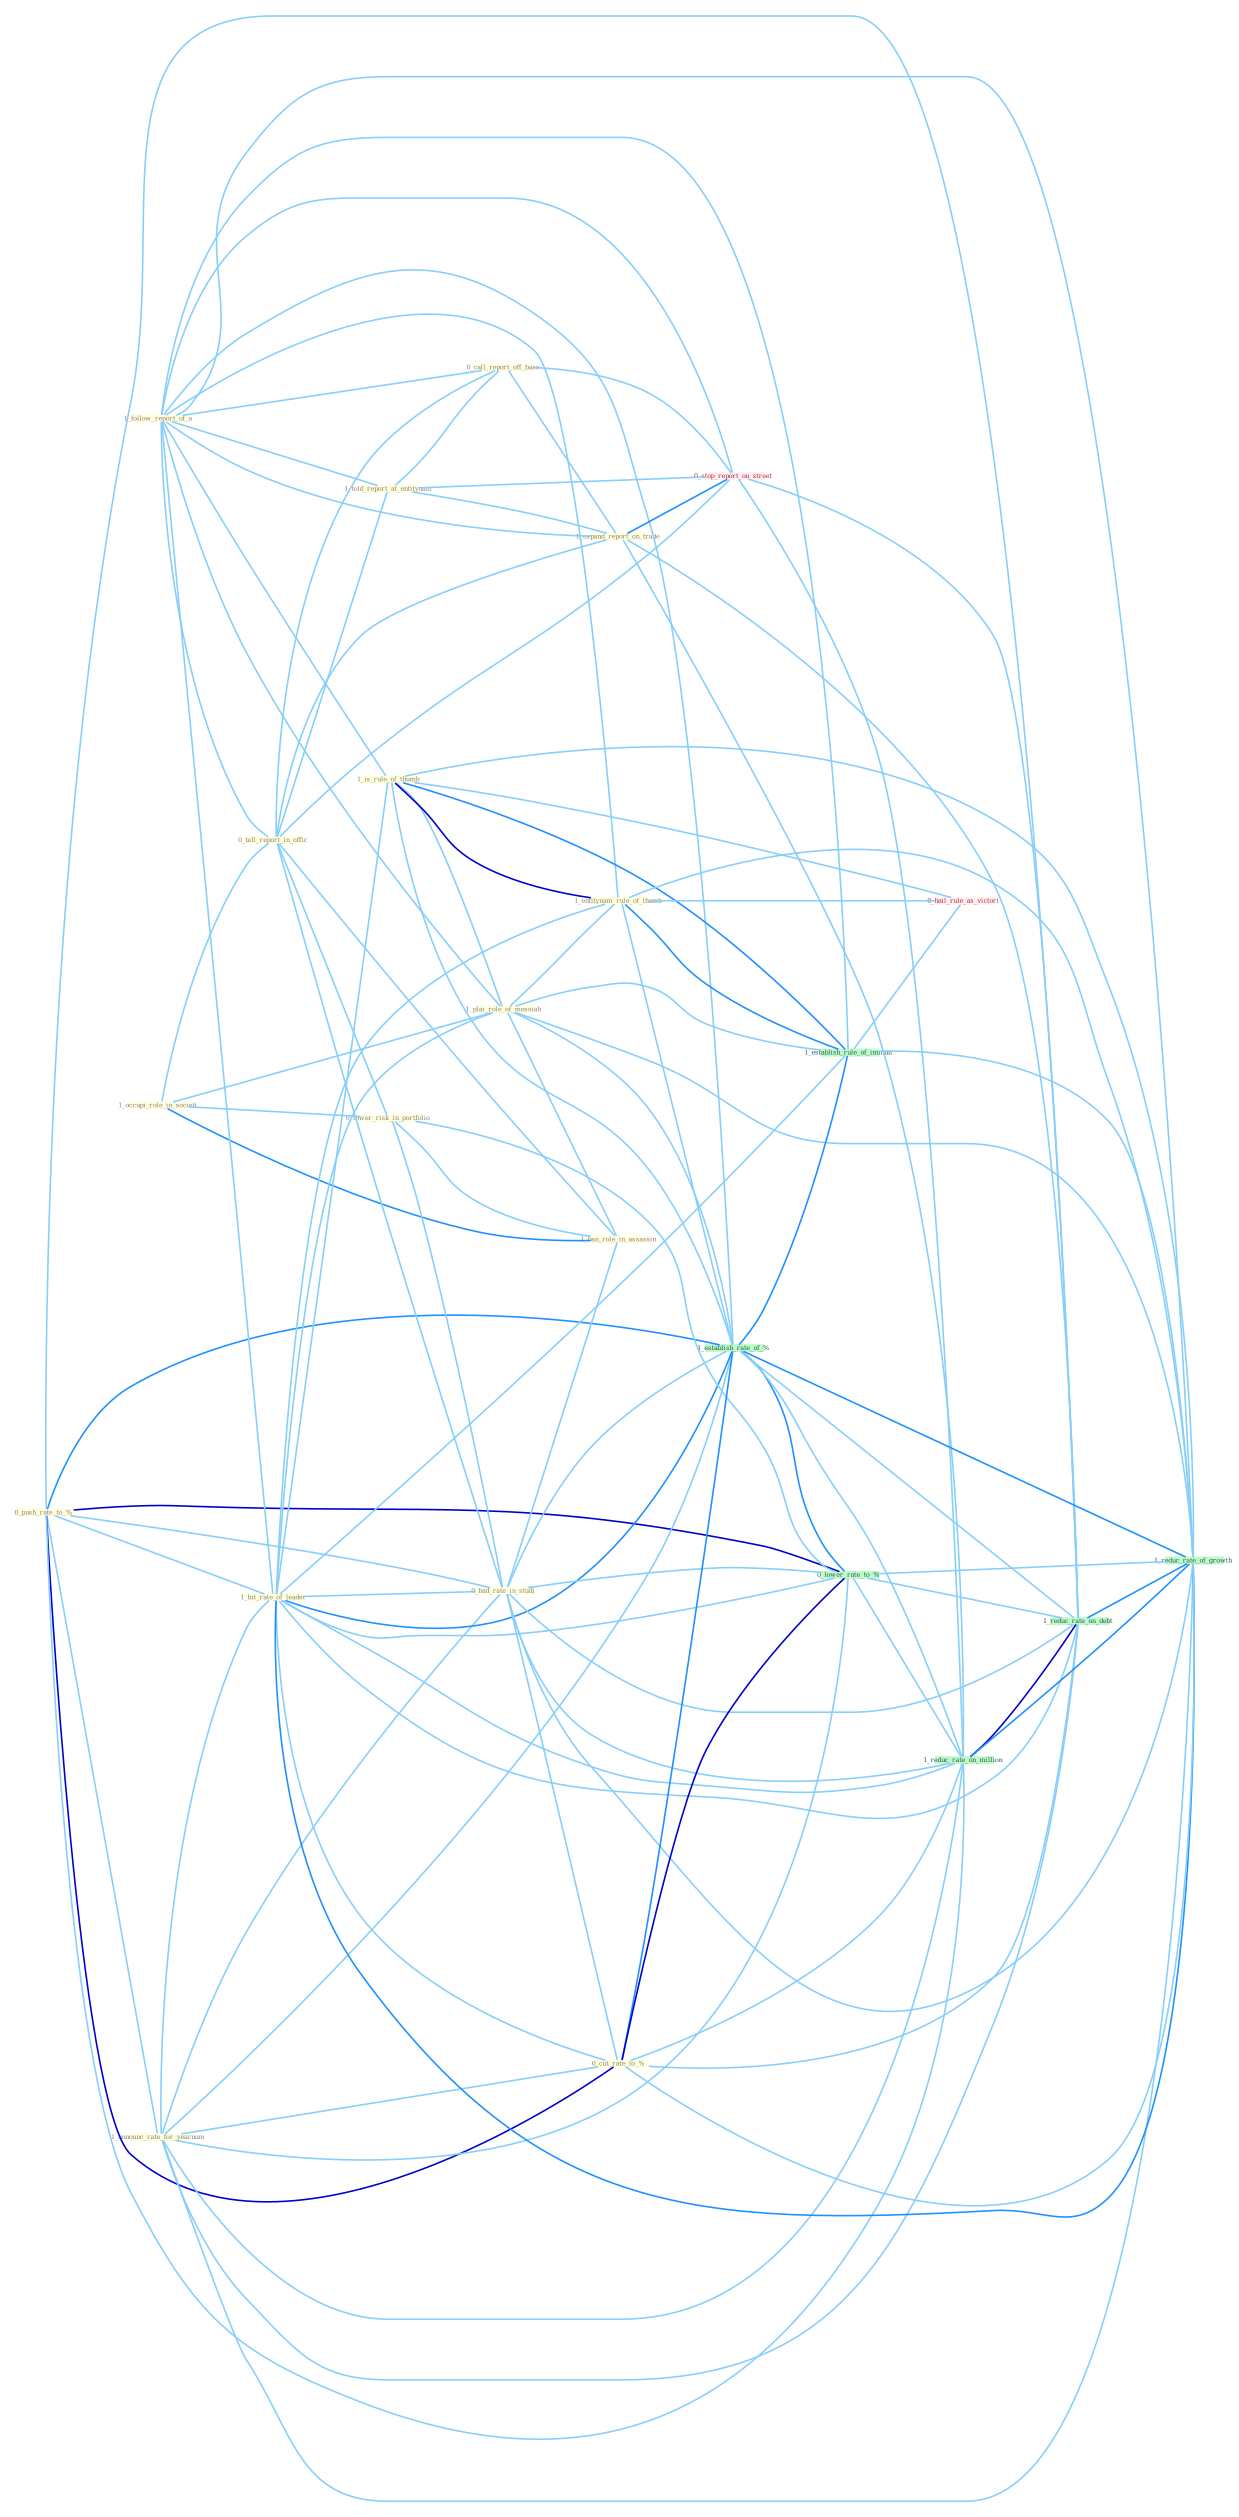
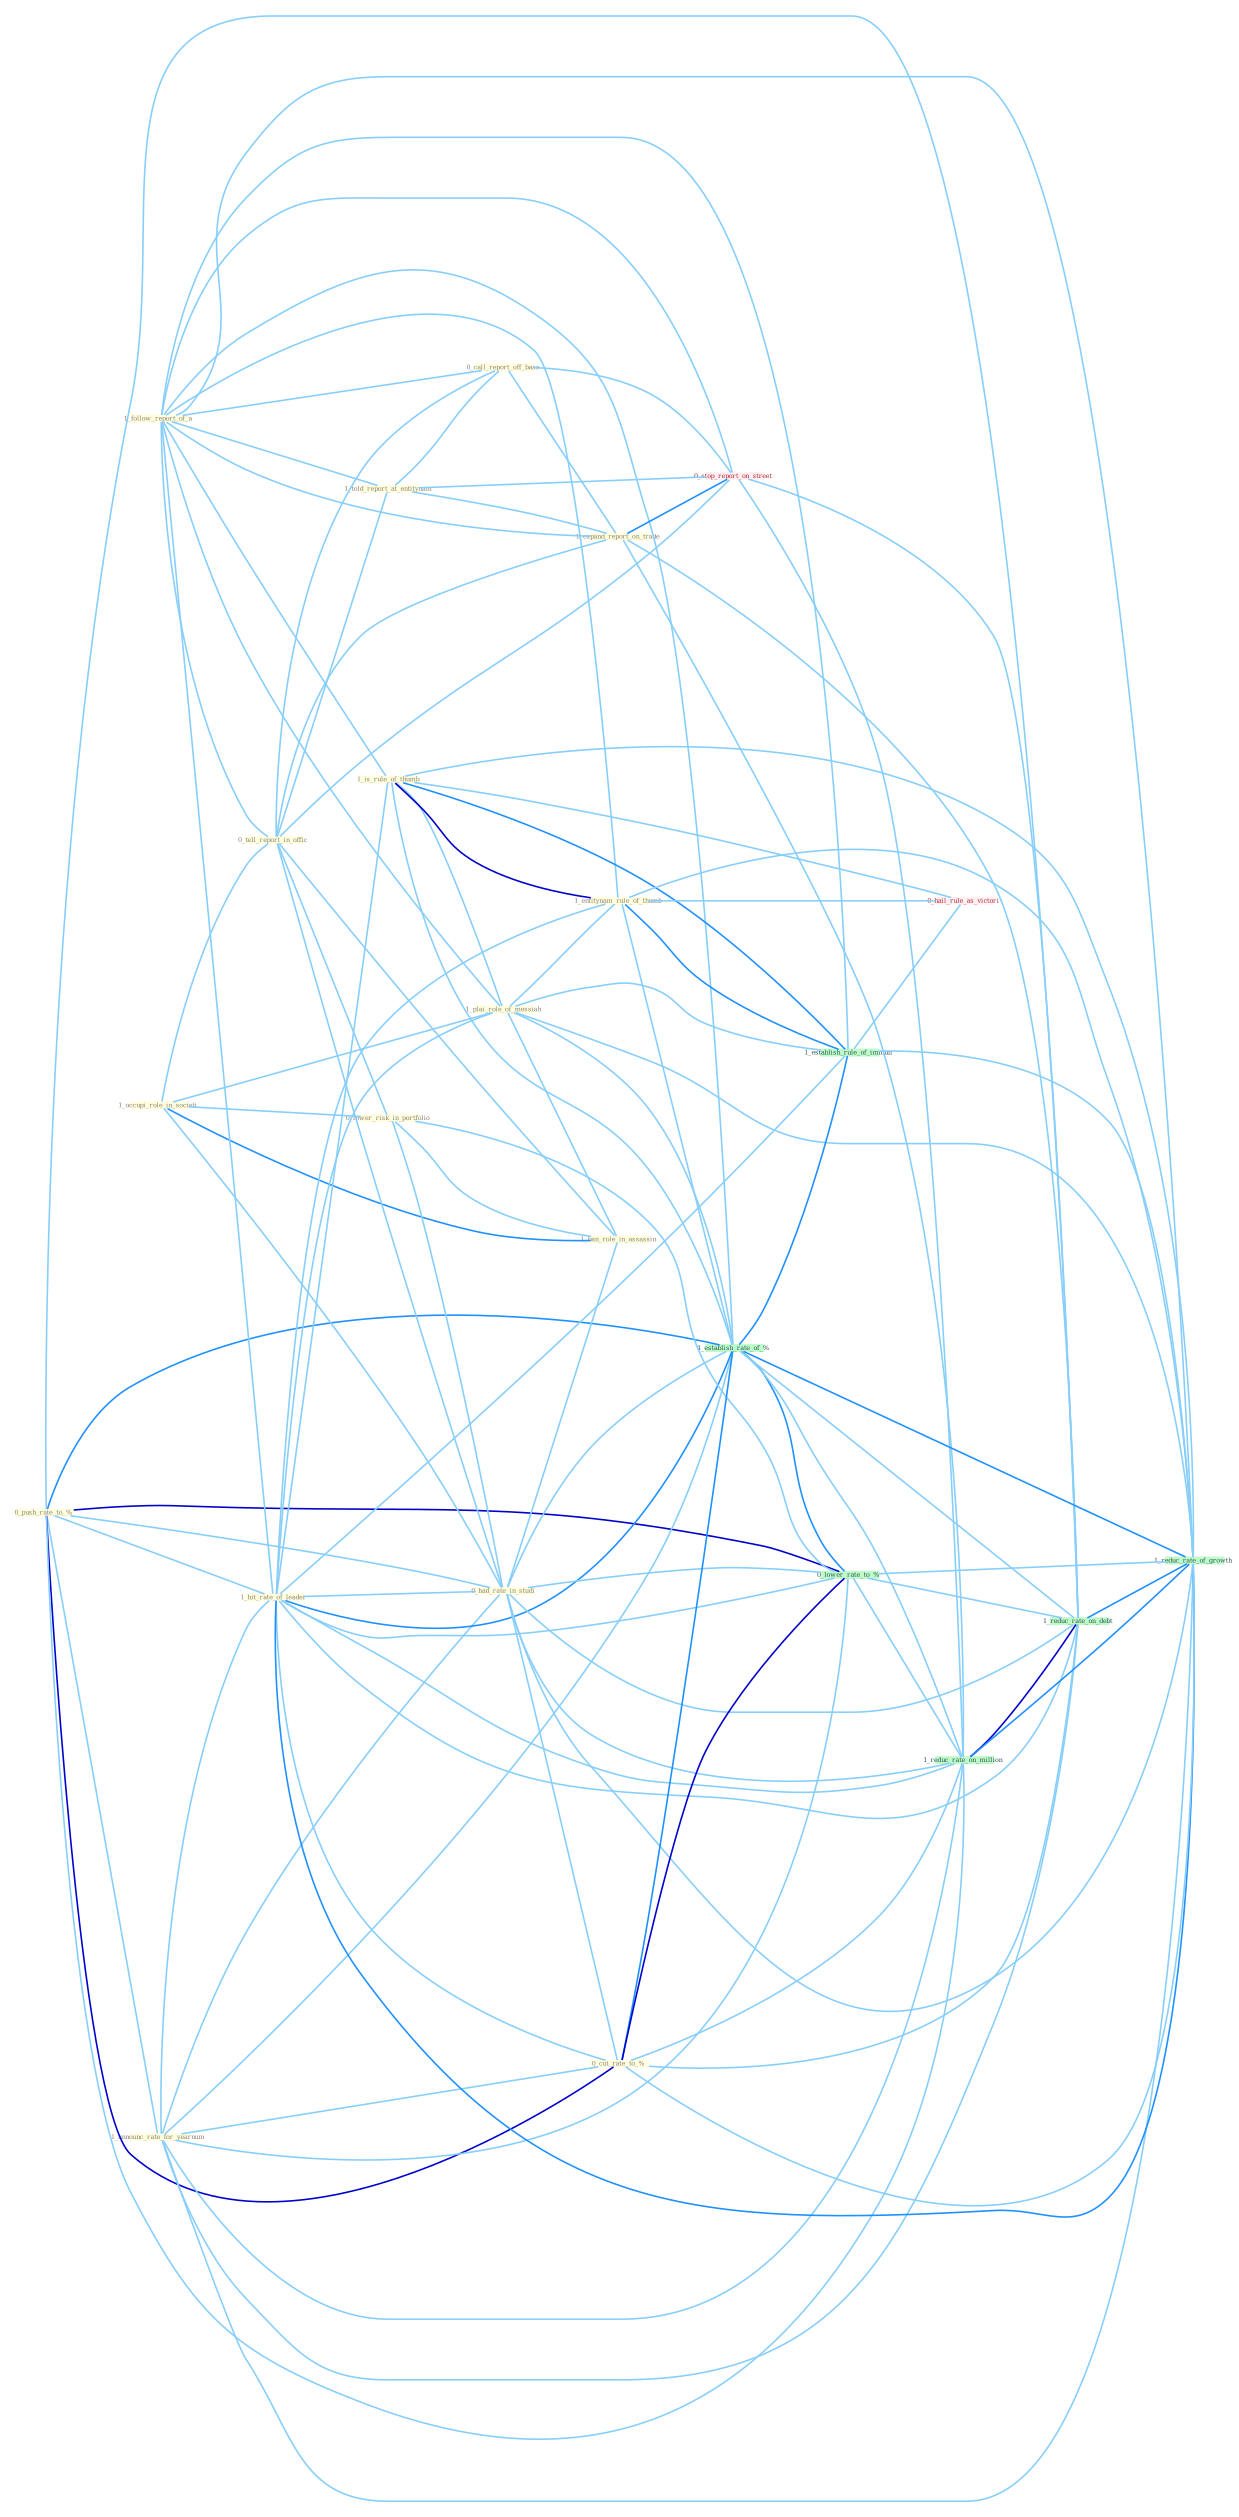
edge "1_occupi_role_in_societi" -- "0_had_rate_in_studi": added
